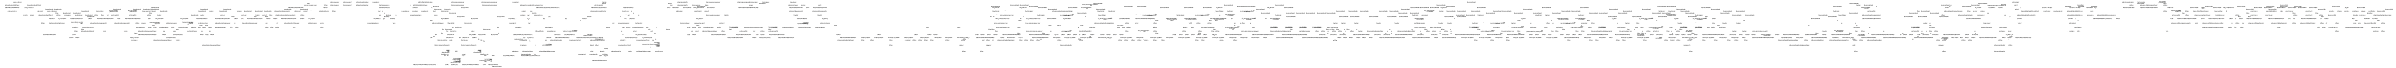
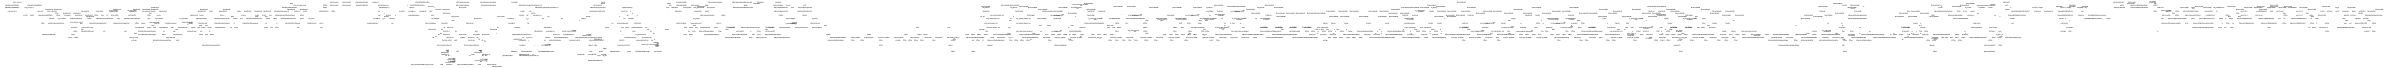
edge "Hangfire.SqlServer.SqlServerDistributedLock" -> "_resource = resource": removed, label "Hangfire.SqlServer.SqlServerDistributedLock"
